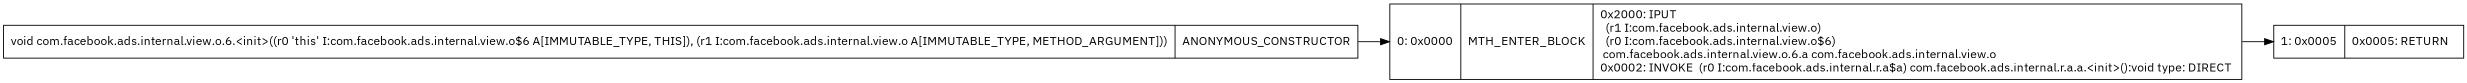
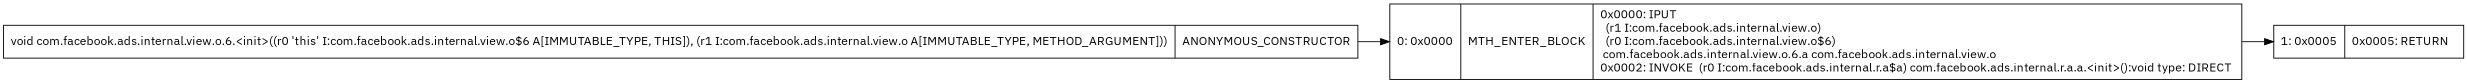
node "0: 0x0000": text "0x2000: IPUT" -> "0x0000: IPUT"
